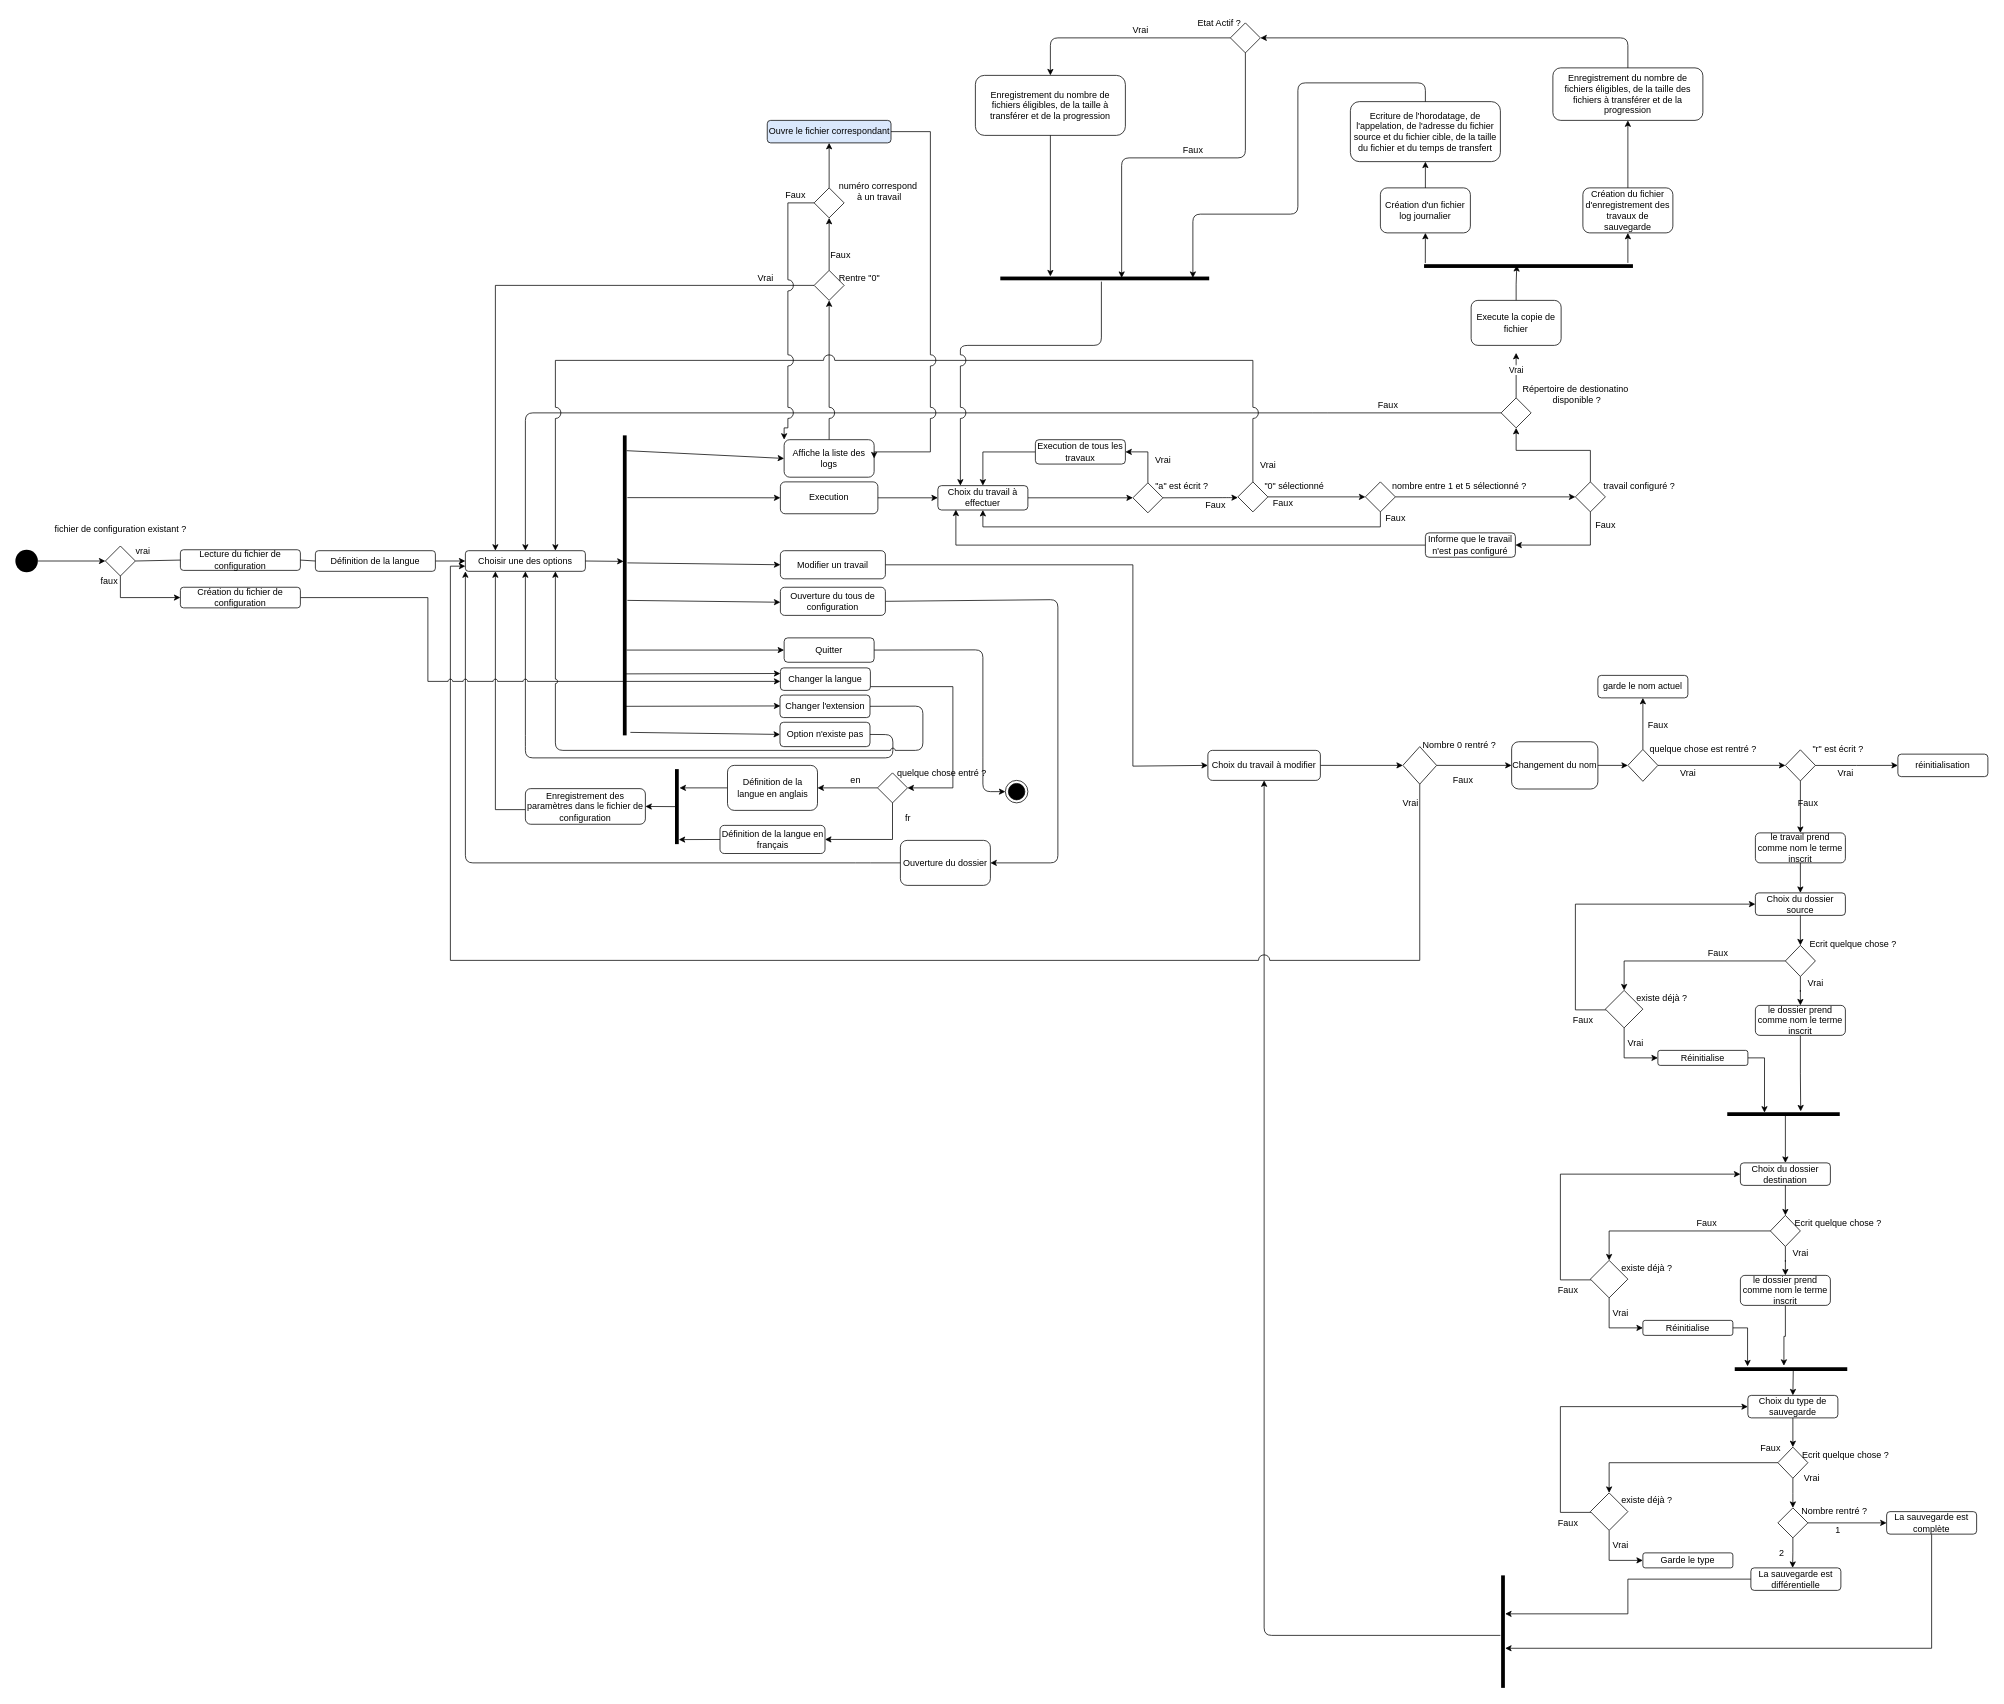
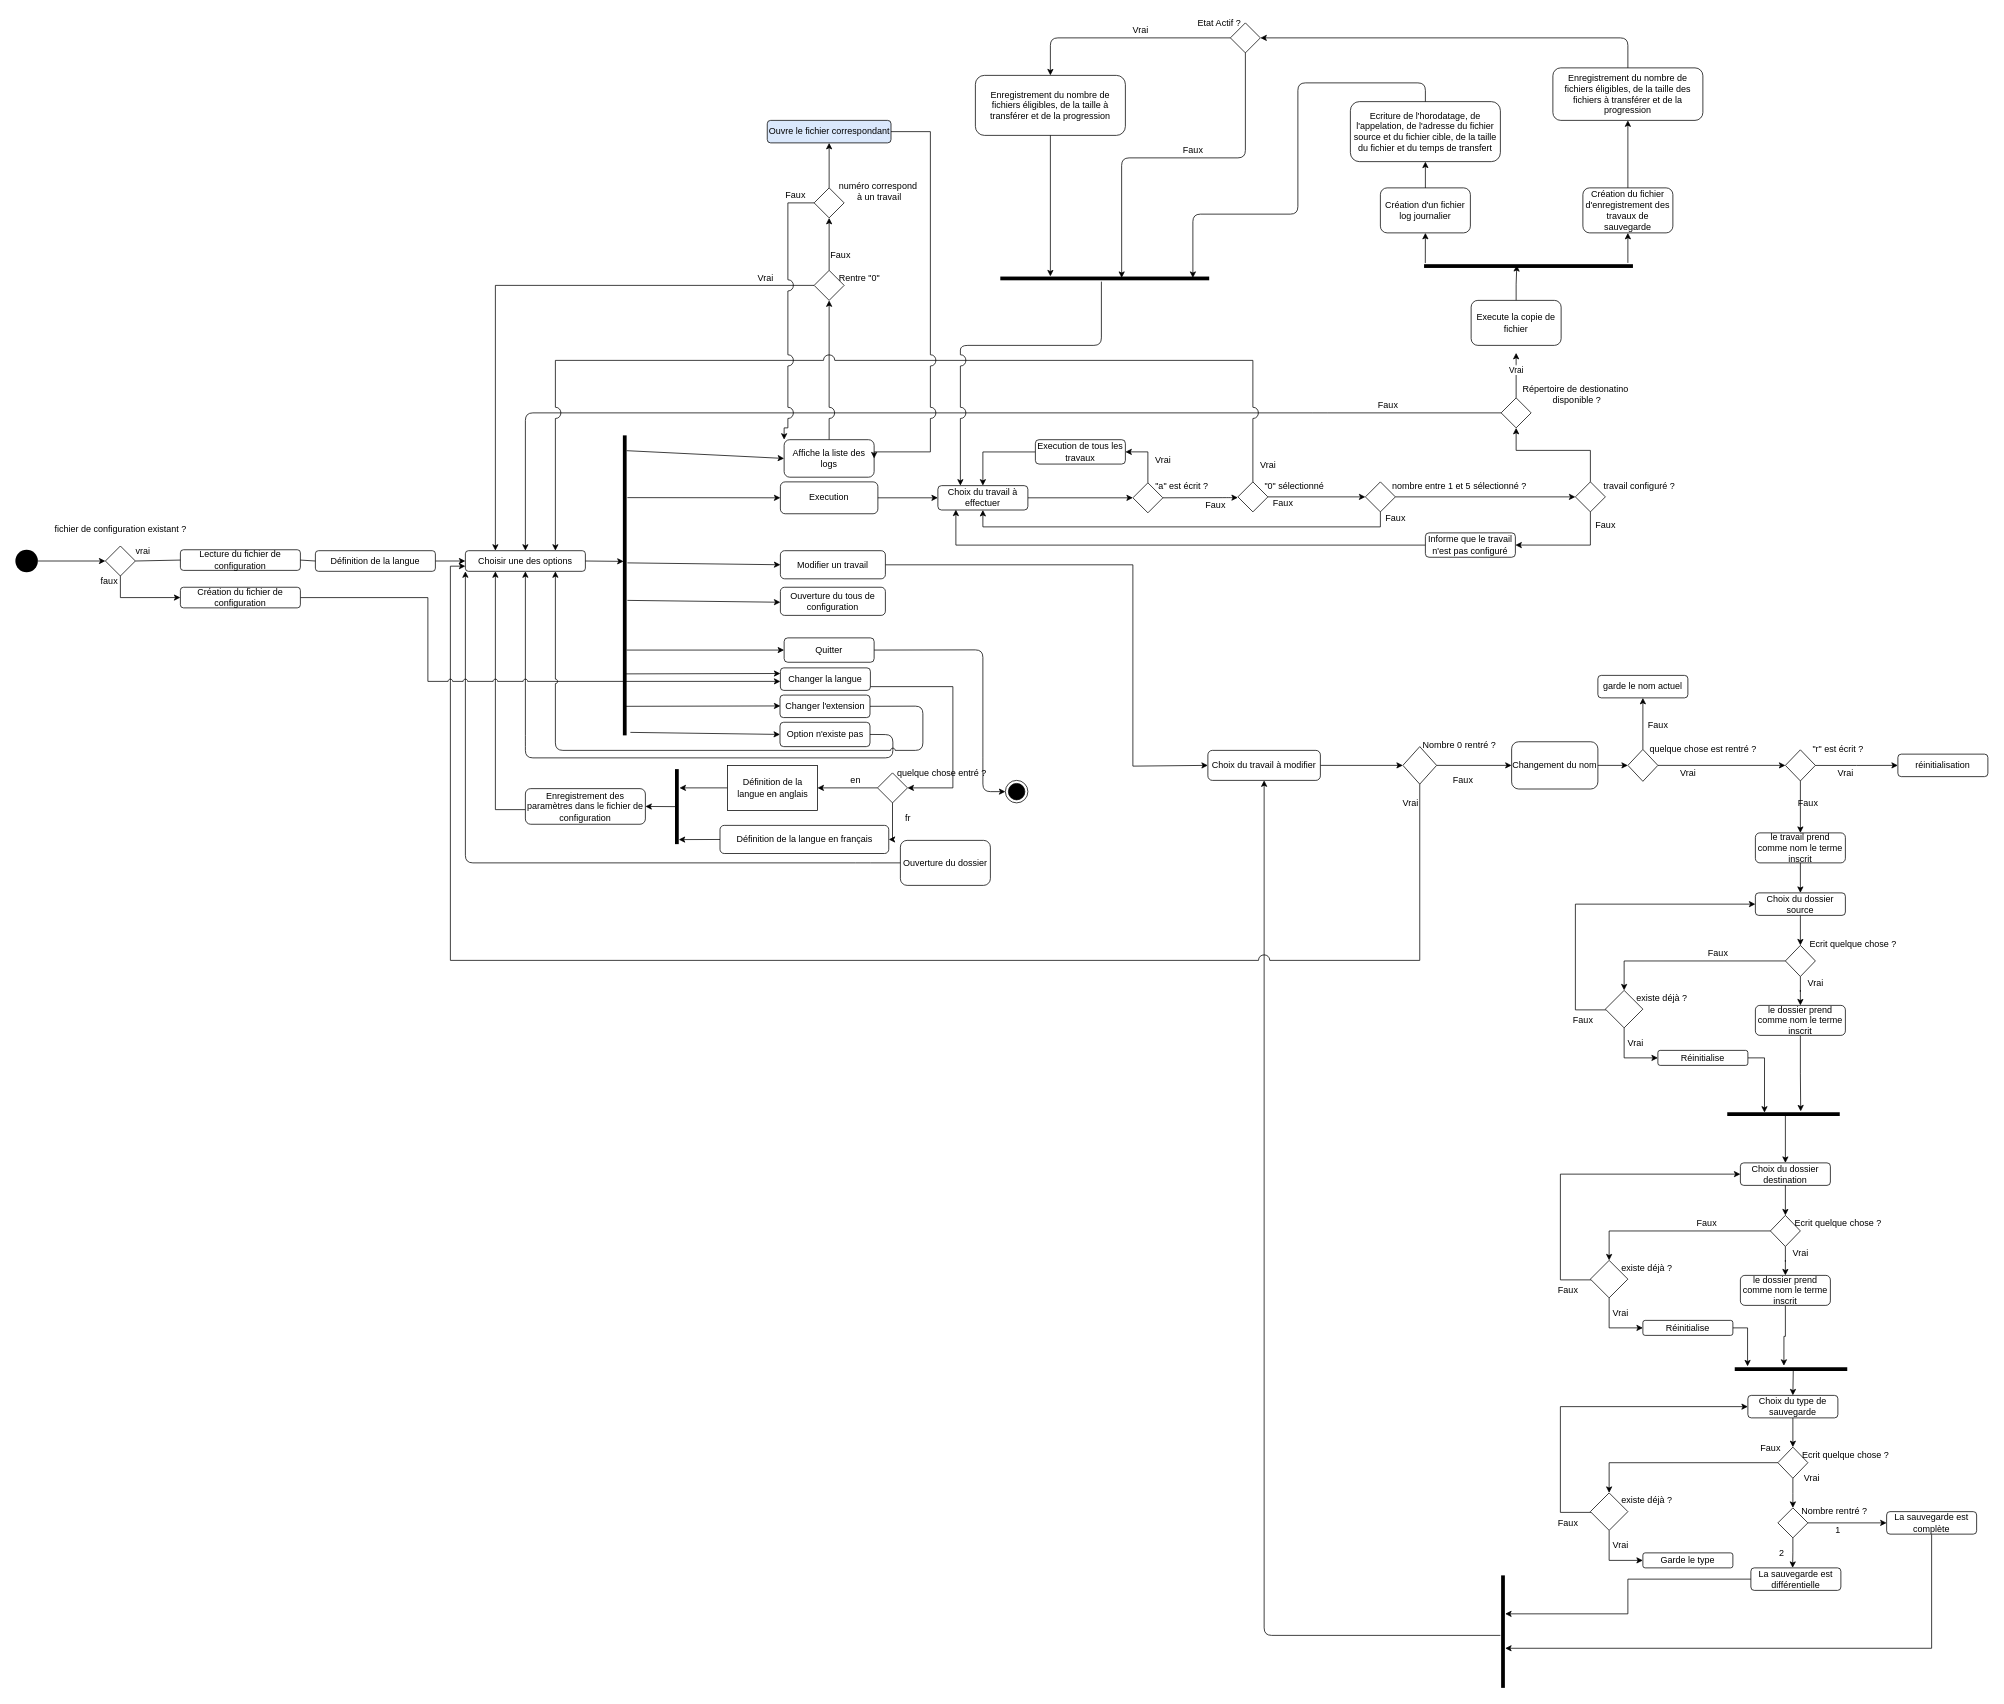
edge "Ouverture du tous de configuration" -> "Ouverture du dossier": removed
node "Définition de la langue en anglais": shape rounded rectangle -> rectangle
node "Définition de la langue en français": size 105x28 -> 169x28
